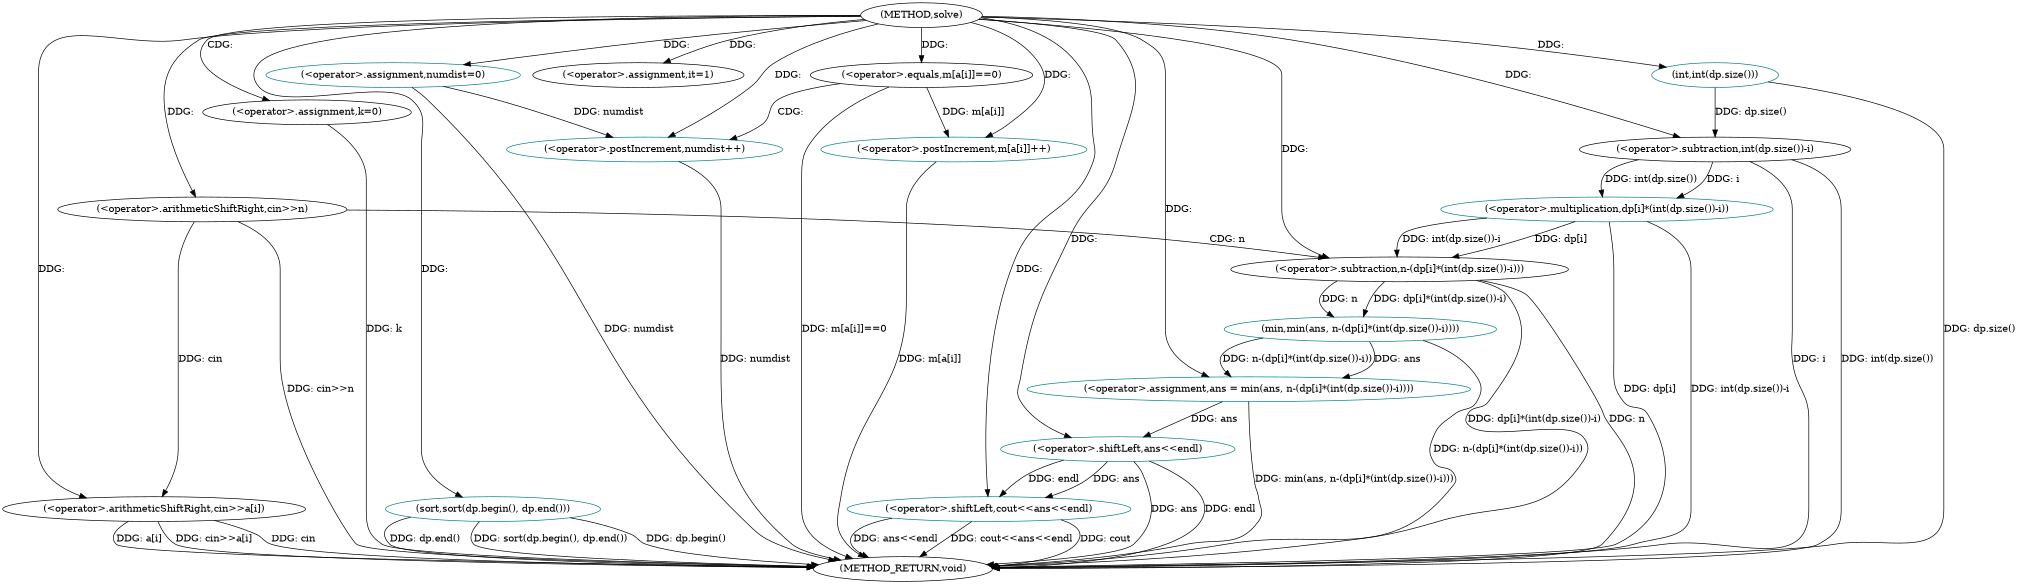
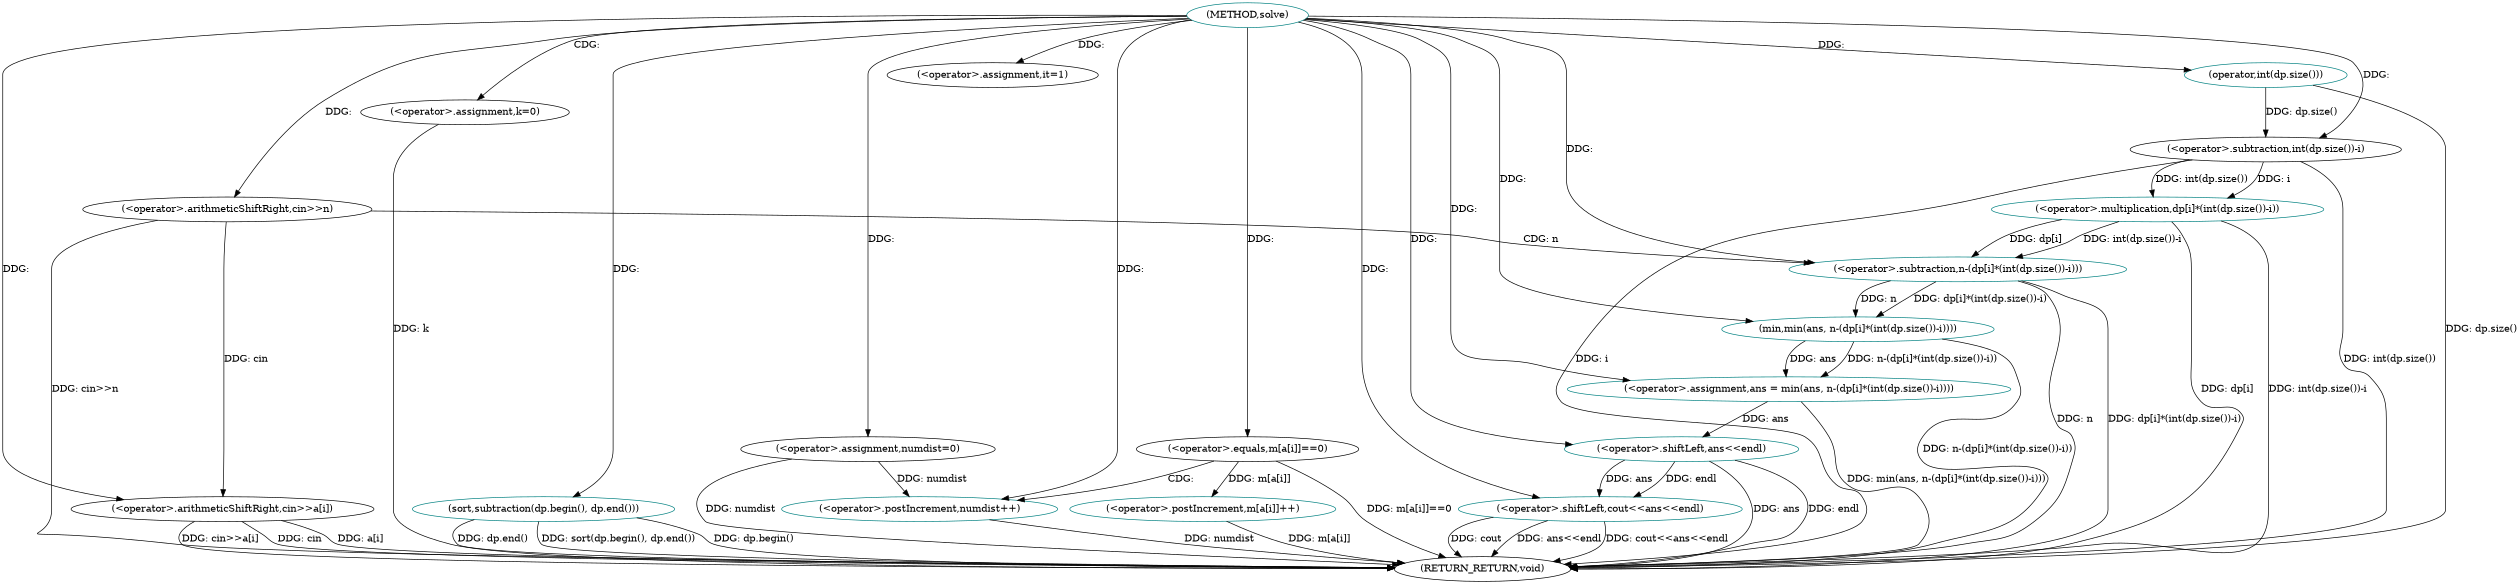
node "(METHOD,solve)": color black -> teal
edge "(METHOD,solve)" -> "(<operator>.postIncrement,m[a[i]]++)": now "(METHOD,solve)" -> "(min,min(ans, n-(dp[i]*(int(dp.size())-i))))"
node "(<operator>.assignment,numdist=0)": color teal -> black
node "(int,int(dp.size()))": label "(int,int(dp.size()))" -> "(operator,int(dp.size()))"
node "(<operator>.subtraction,n-(dp[i]*(int(dp.size())-i)))": color black -> teal
node "(sort,sort(dp.begin(), dp.end()))": label "(sort,sort(dp.begin(), dp.end()))" -> "(sort,subtraction(dp.begin(), dp.end()))"
node "(METHOD_RETURN,void)": label "(METHOD_RETURN,void)" -> "(RETURN_RETURN,void)"
